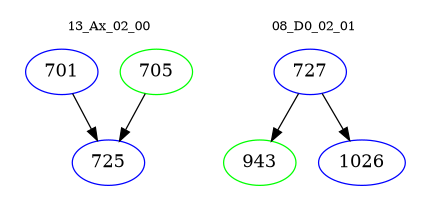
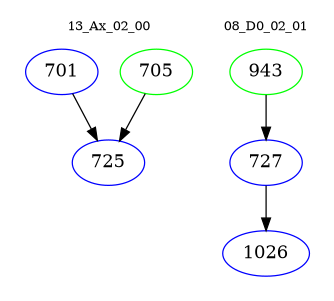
edge "727" -> "943": reversed
